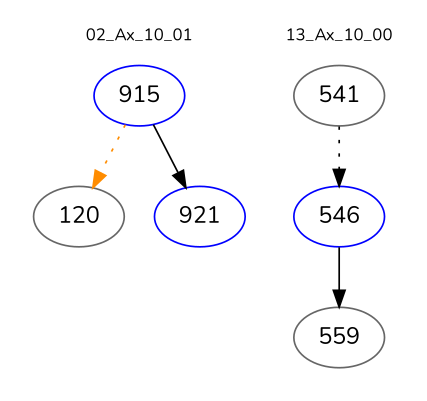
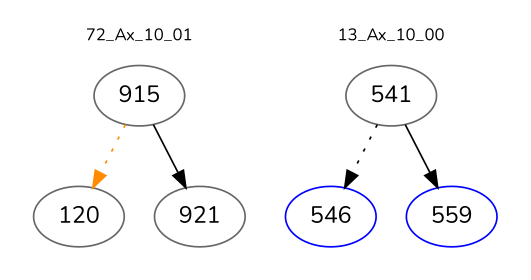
cluster "02_Ax_10_01": label "02_Ax_10_01" -> "72_Ax_10_01"
node "915": color blue -> gray40
node "921": color blue -> gray40
edge "546" -> "559": now "541" -> "559"
node "559": color gray40 -> blue
